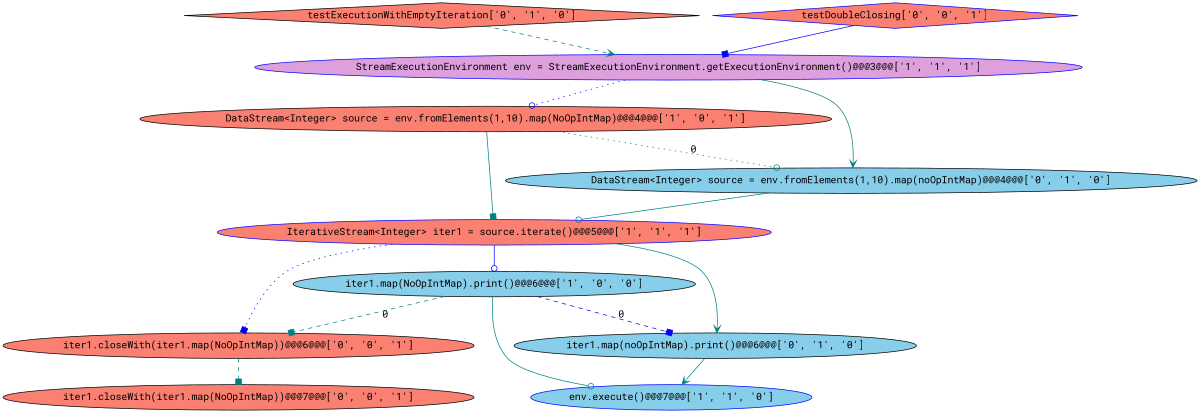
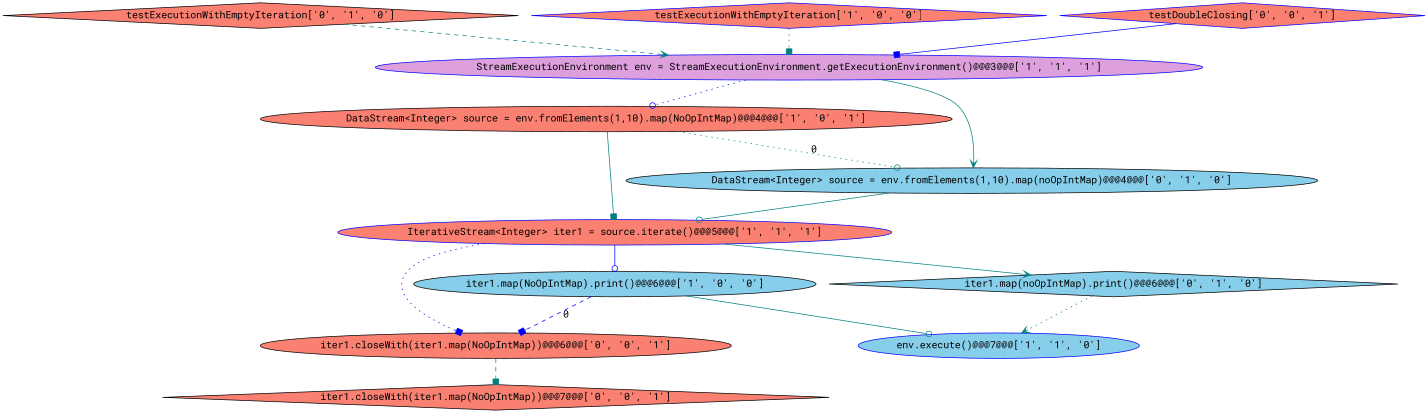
node "testExecutionWithEmptyIteration['1', '0', '0']": added
edge "iter1.map(NoOpIntMap).print()@@@6@@@['1', '0', '0']" -> "iter1.closeWith(iter1.map(NoOpIntMap))@@@6@@@['0', '0', '1']": color teal -> blue
edge "iter1.map(NoOpIntMap).print()@@@6@@@['1', '0', '0']" -> "iter1.map(noOpIntMap).print()@@@6@@@['0', '1', '0']": removed, label "0"
node "iter1.map(noOpIntMap).print()@@@6@@@['0', '1', '0']": shape ellipse -> diamond
edge "iter1.map(noOpIntMap).print()@@@6@@@['0', '1', '0']" -> "env.execute()@@@7@@@['1', '1', '0']": style solid -> dotted
node "iter1.closeWith(iter1.map(NoOpIntMap))@@@7@@@['0', '0', '1']": shape ellipse -> diamond
